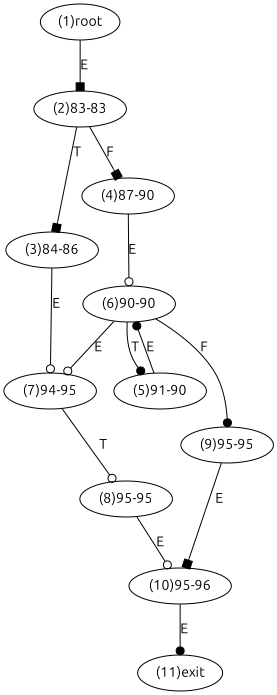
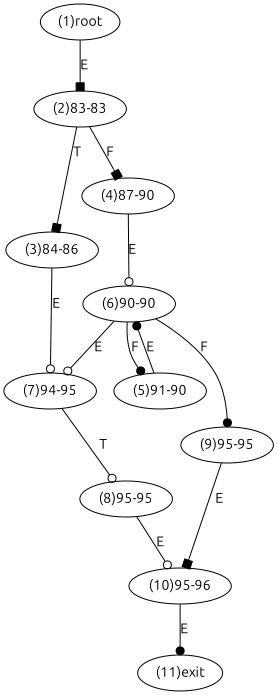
edge "(6)90-90" -> "(5)91-90": label "T" -> "F"
